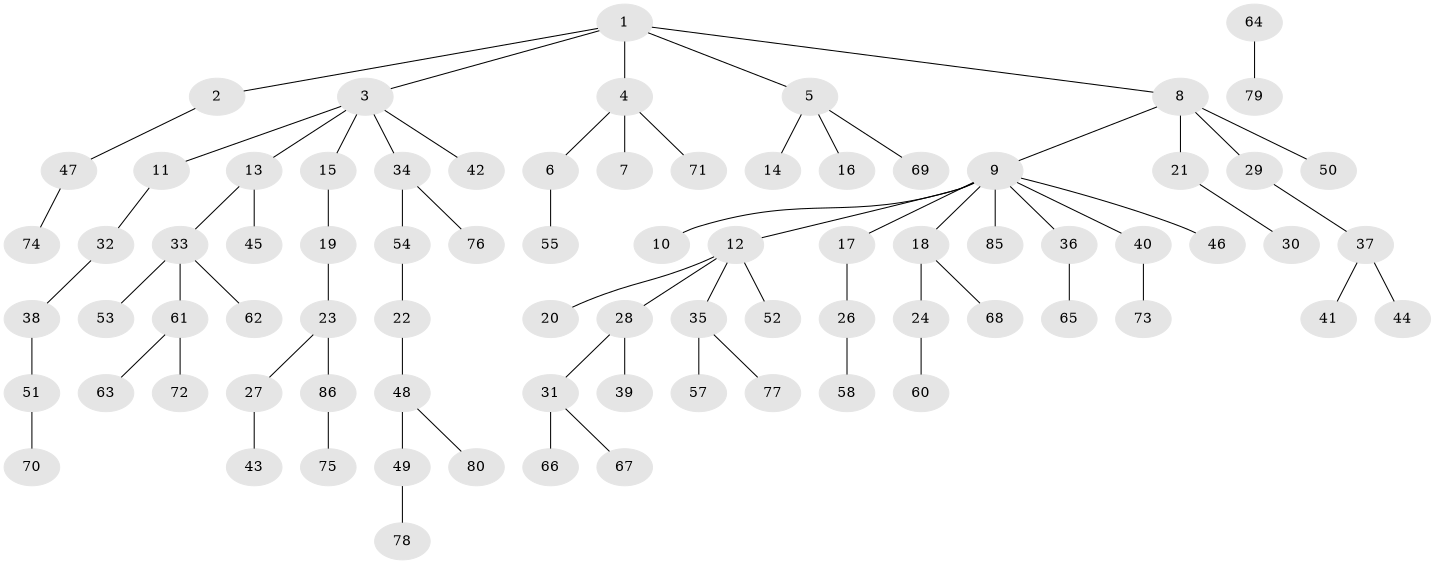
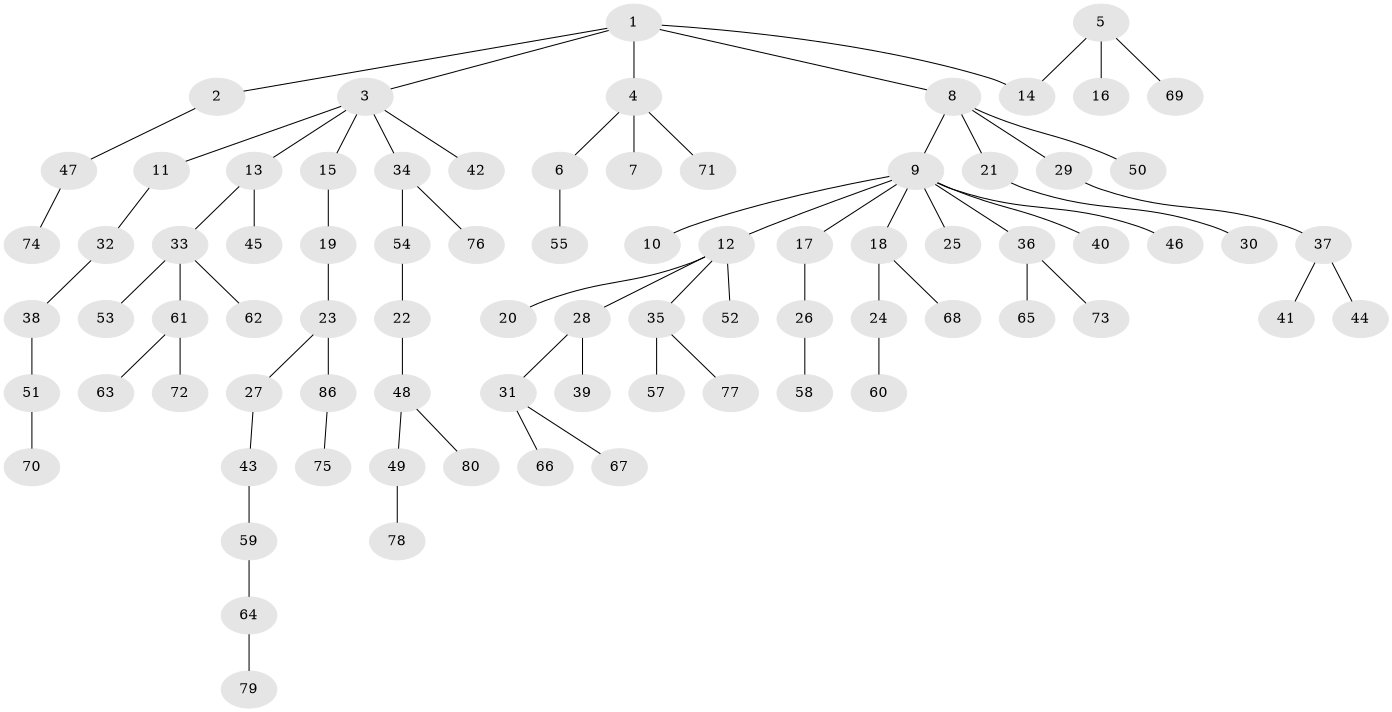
edge "1" -- "5": now "1" -- "14"
node "85": label "85" -> "25"
edge "40" -- "73": now "36" -- "73"
node "59": added
